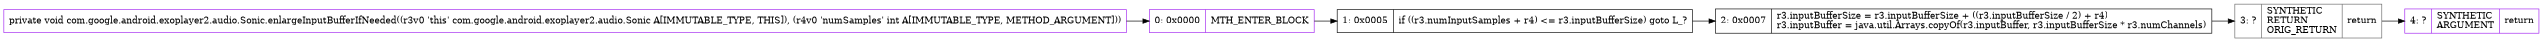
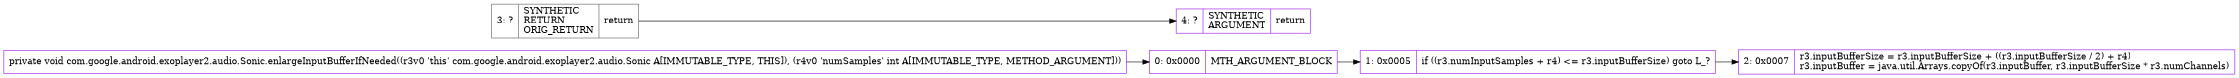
node "0: 0x0000": text "MTH_ENTER_BLOCK" -> "MTH_ARGUMENT_BLOCK"
node "1: 0x0005": color black -> purple
node "2: 0x0007": color black -> purple
edge "2: 0x0007" -> "3: ?": removed
